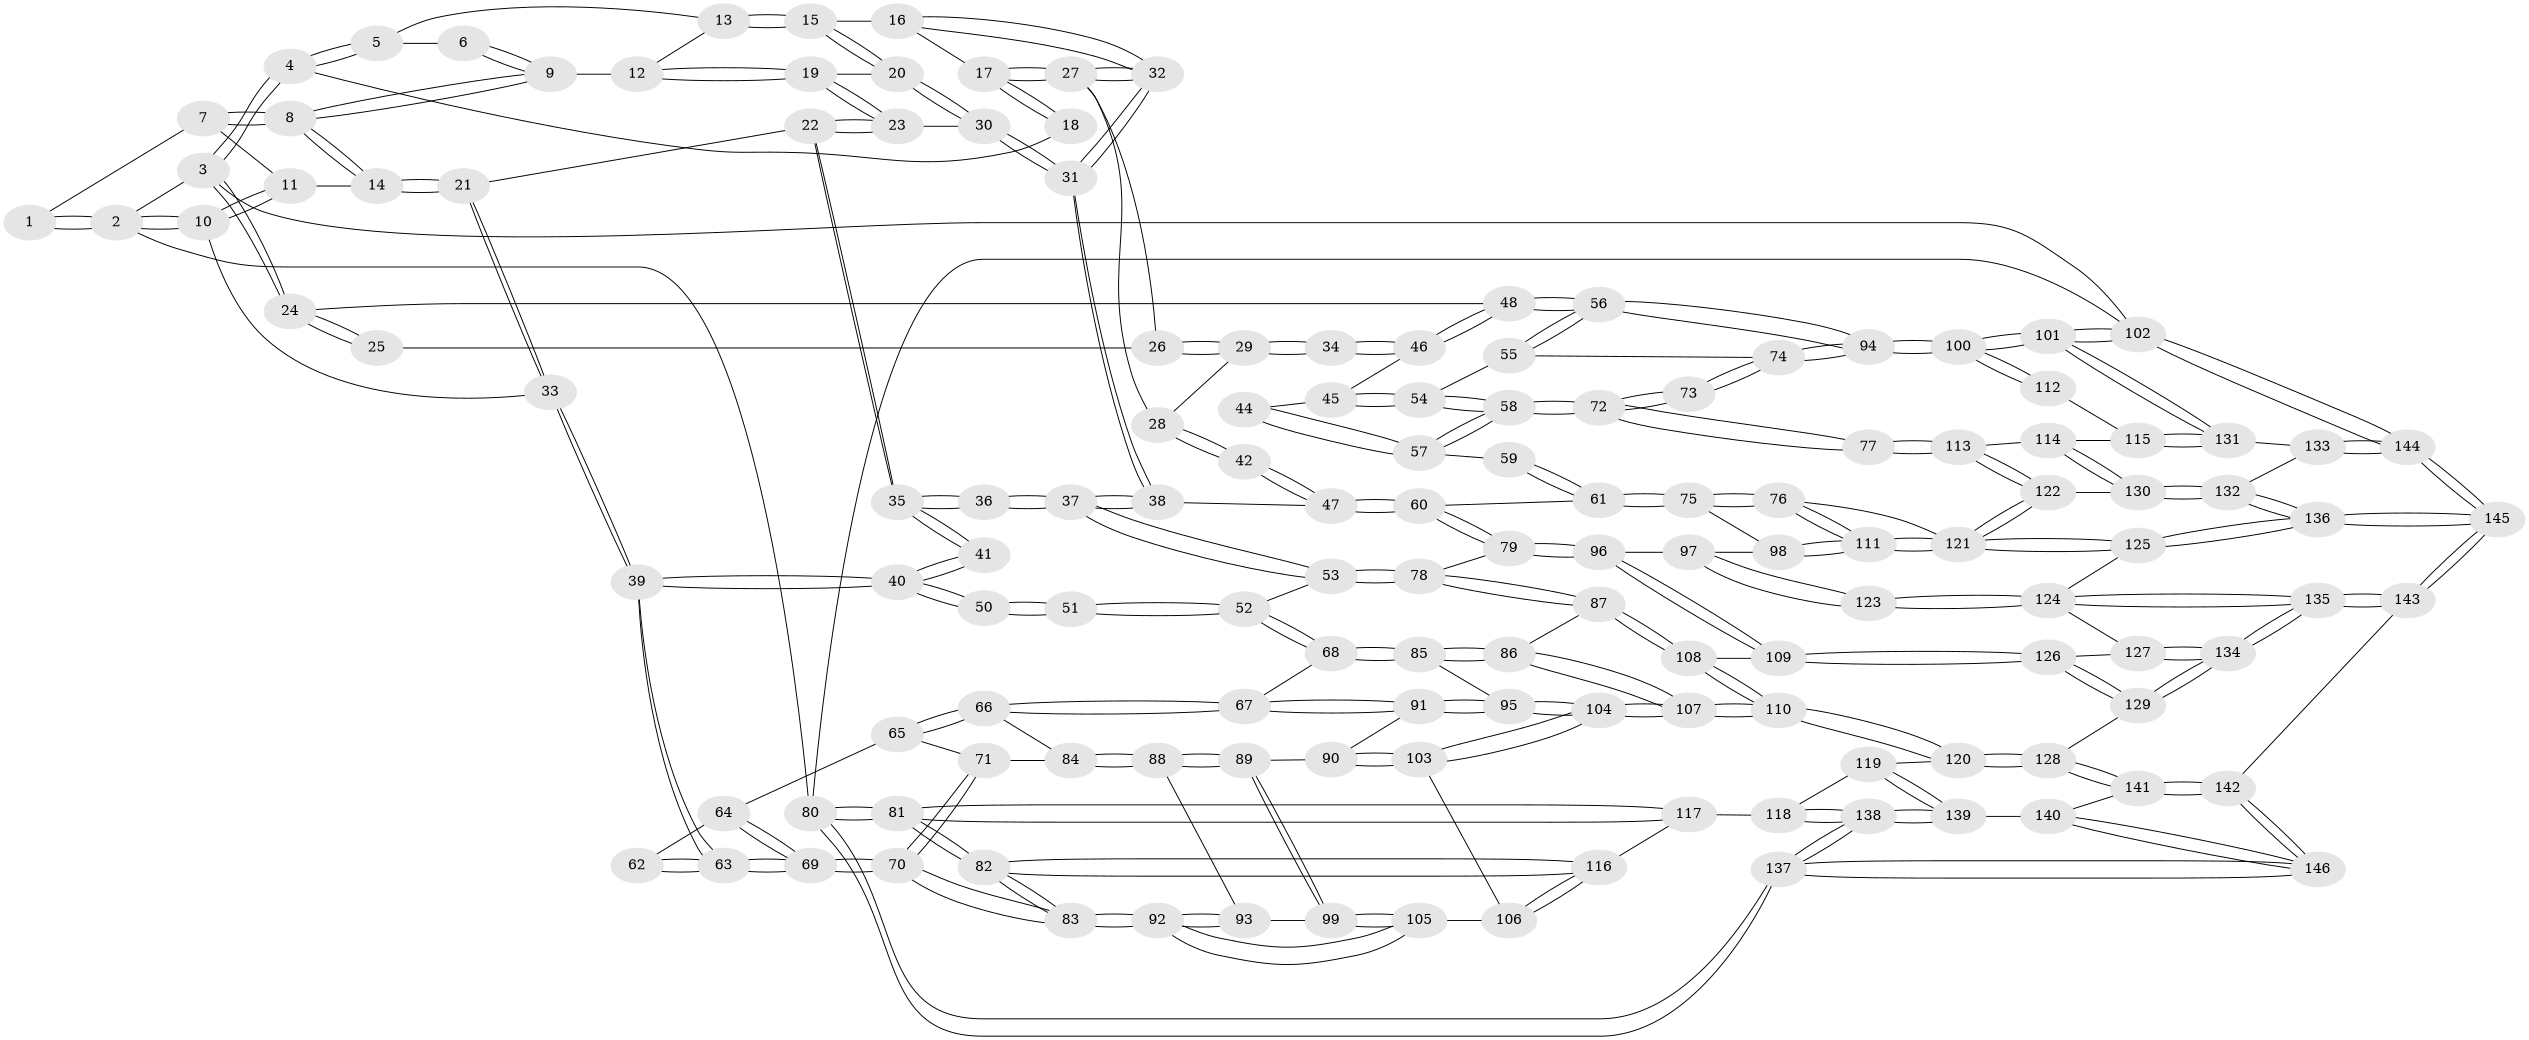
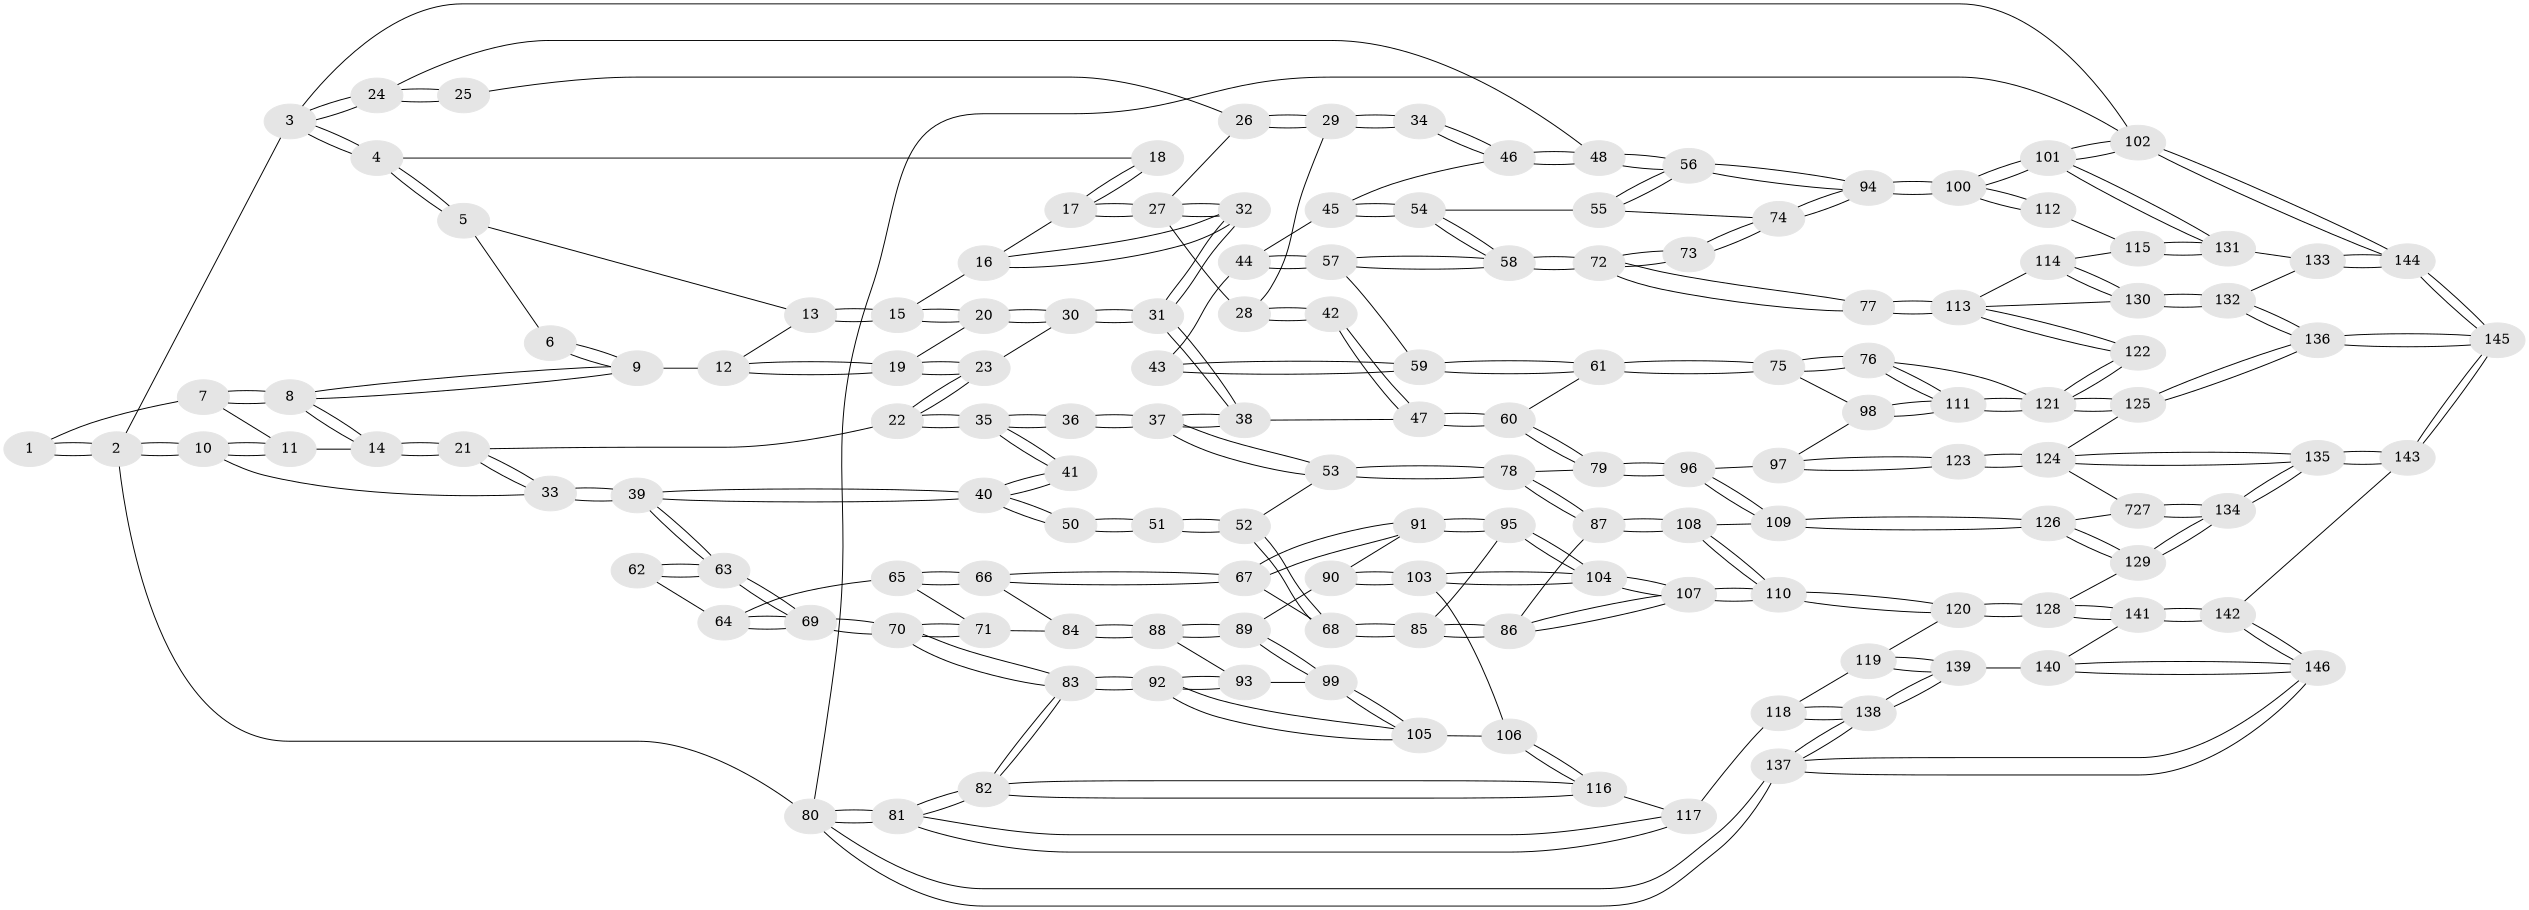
node "43": added
edge "122" -- "130": now "113" -- "130"
node "127": label "127" -> "727"
